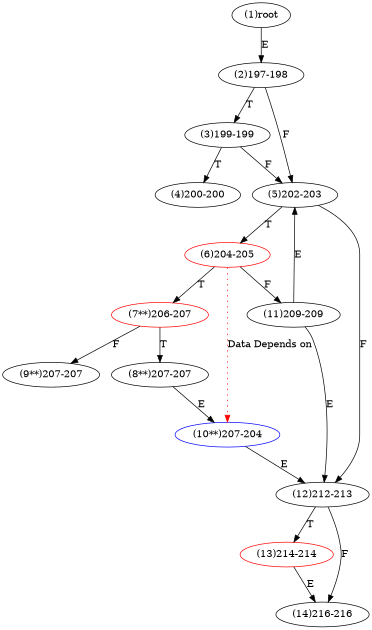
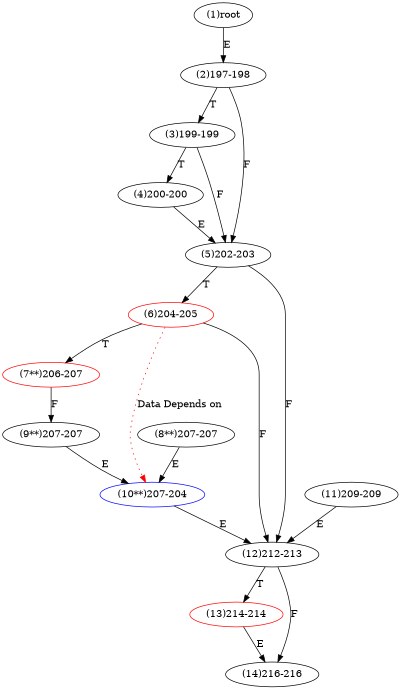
edge "(11)209-209" -> "(5)202-203": now "(4)200-200" -> "(5)202-203"
edge "(6)204-205" -> "(11)209-209": now "(6)204-205" -> "(12)212-213"
edge "(7**)206-207" -> "(8**)207-207": removed, label "T"
edge "(9**)207-207" -> "(10**)207-204": added, label "E"
